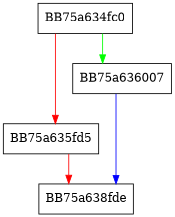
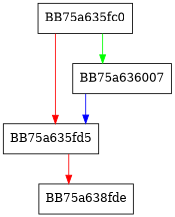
node "BB75a634fc0": label "BB75a634fc0" -> "BB75a635fc0"
edge "BB75a636007" -> "BB75a638fde": now "BB75a636007" -> "BB75a635fd5"
